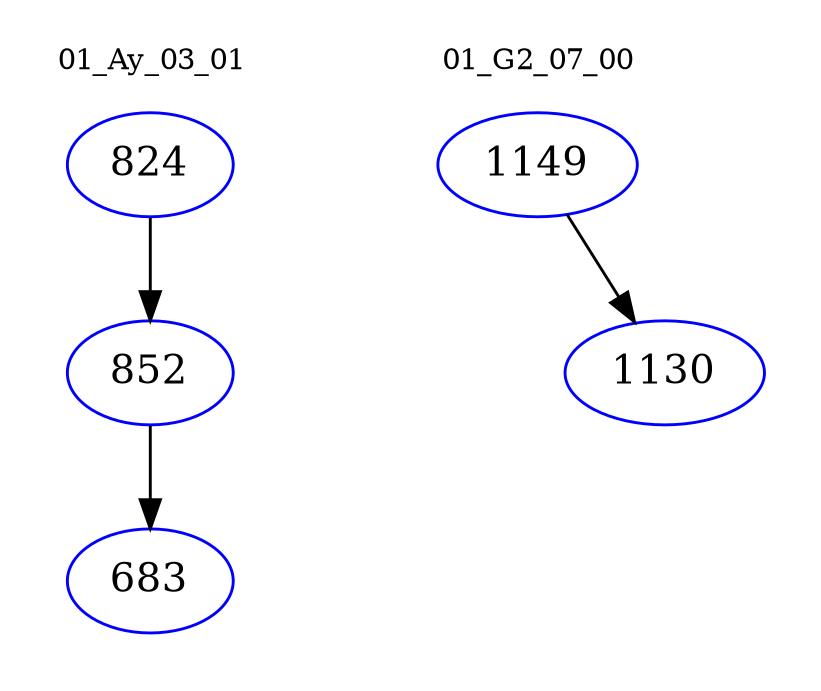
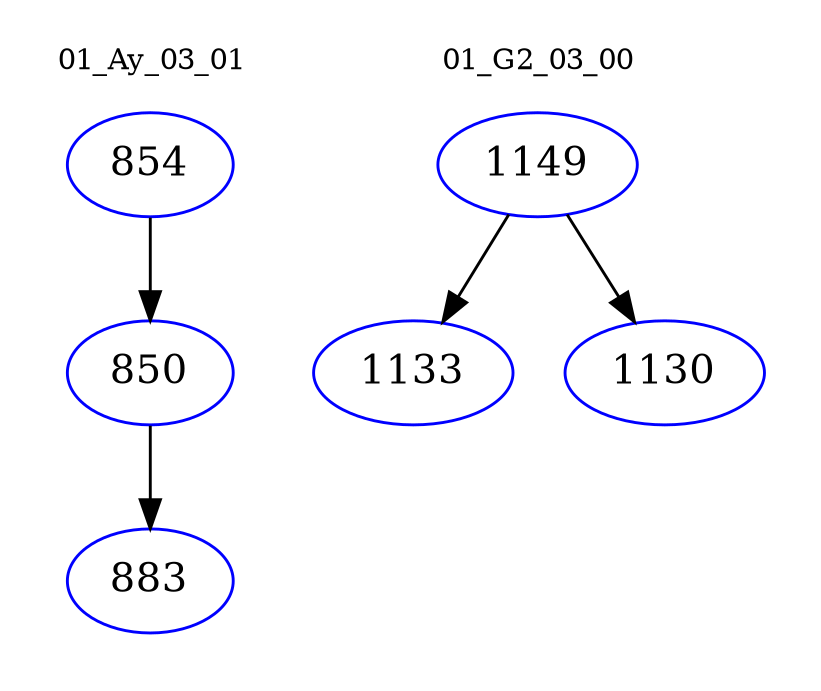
cluster "01_G2_07_00": label "01_G2_07_00" -> "01_G2_03_00"
node "824": label "824" -> "854"
node "852": label "852" -> "850"
node "1133": added
node "683": label "683" -> "883"
